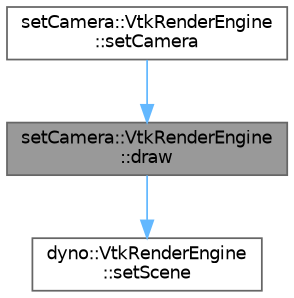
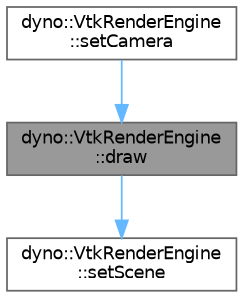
node "setCamera::VtkRenderEngine ::setCamera": label "setCamera::VtkRenderEngine ::setCamera" -> "dyno::VtkRenderEngine ::setCamera"
node "setCamera::VtkRenderEngine ::draw": label "setCamera::VtkRenderEngine ::draw" -> "dyno::VtkRenderEngine ::draw"
